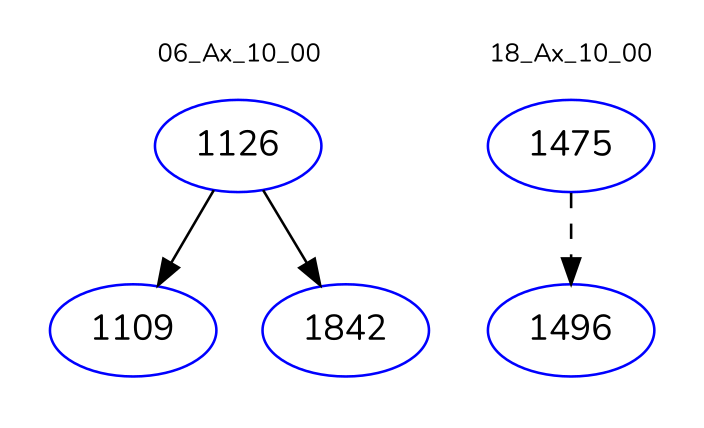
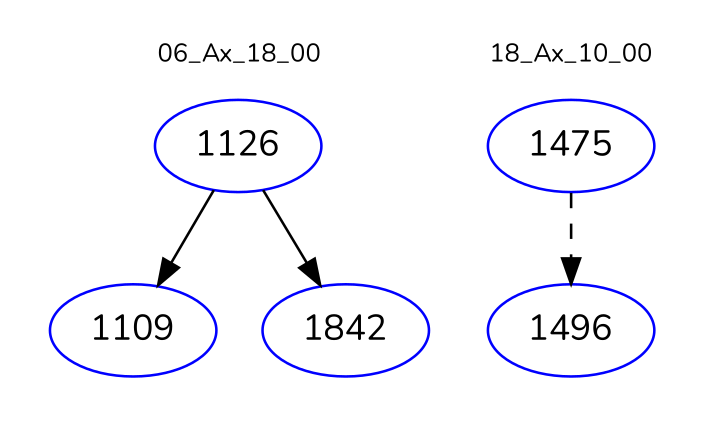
cluster "06_Ax_10_00": label "06_Ax_10_00" -> "06_Ax_18_00"
